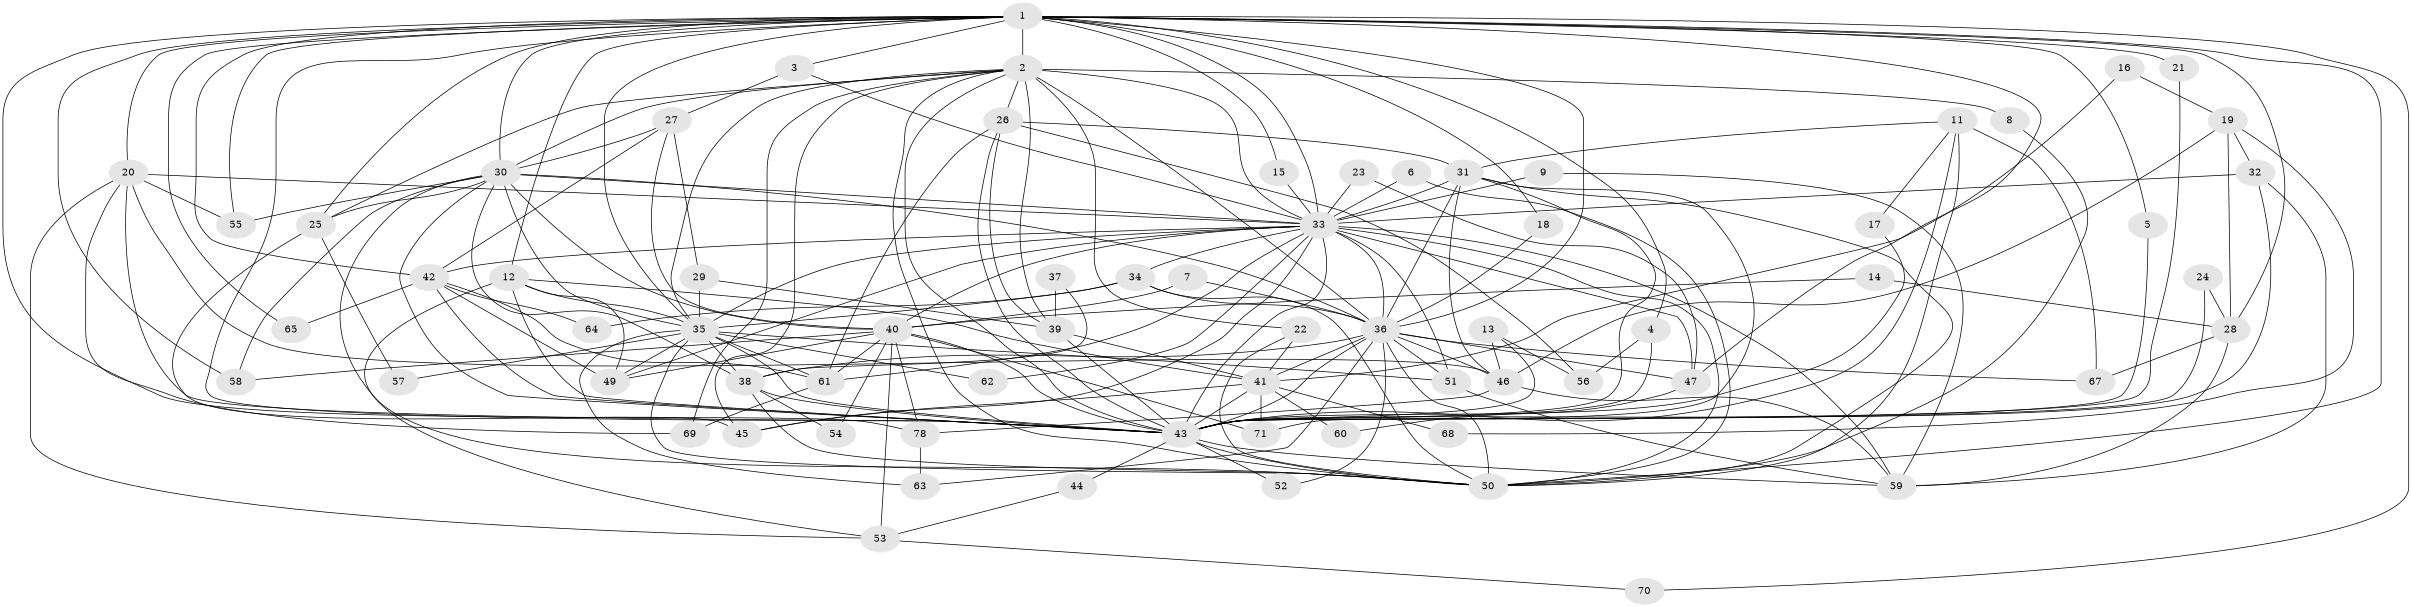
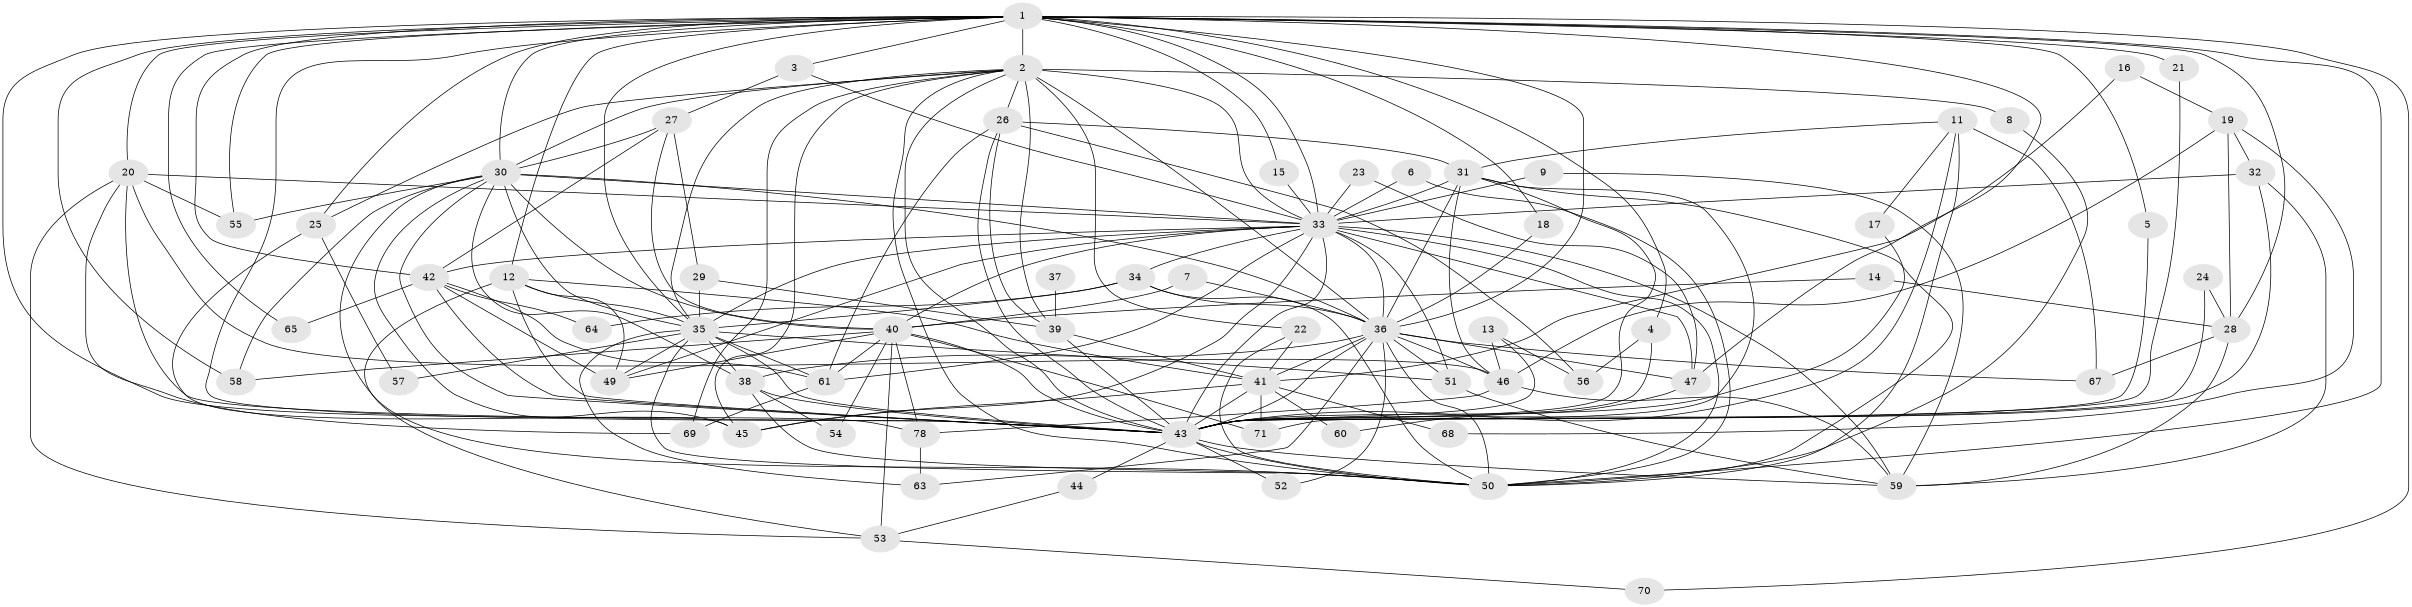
edge "30" -- "25": now "30" -- "45"
edge "37" -- "38": removed
node "62": removed
